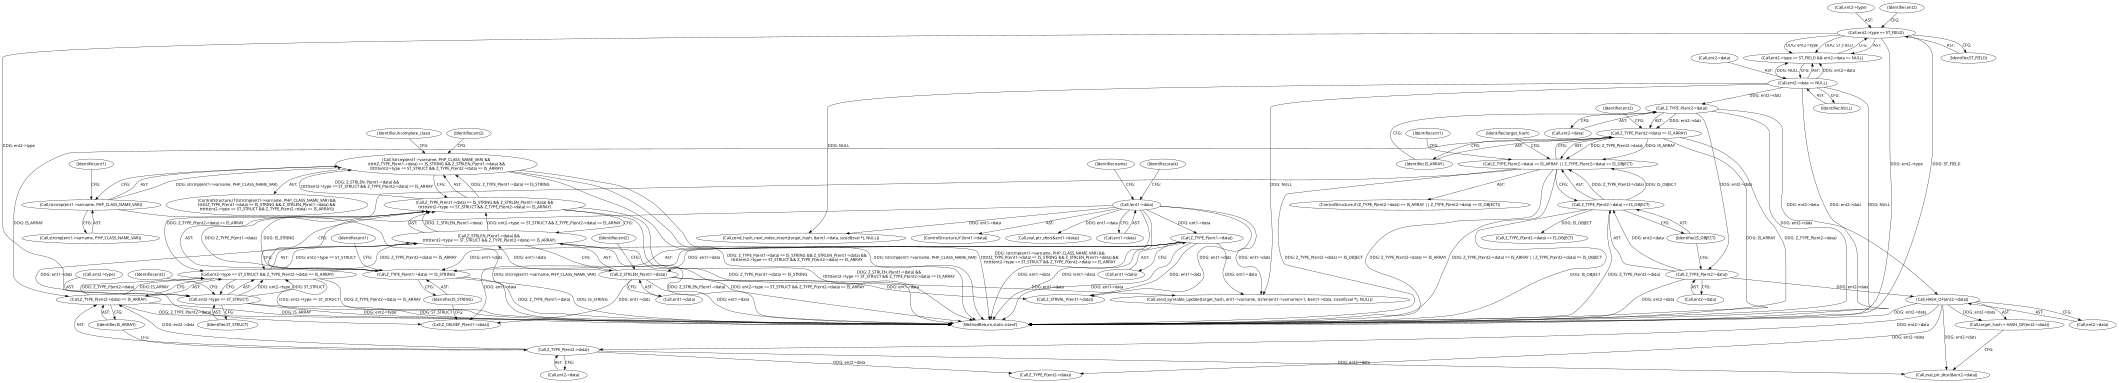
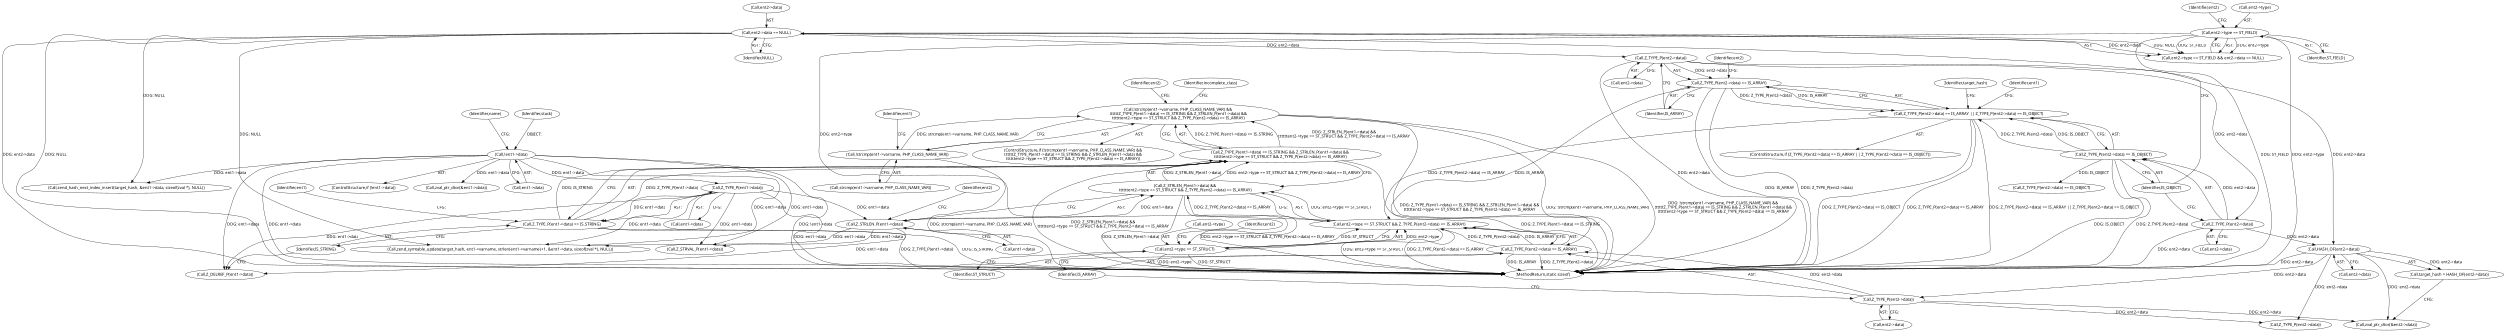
edge "(Call,ent2->type == ST_FIELD && ent2->data == NULL)" -> "(Call,ent2->data == NULL)": now "(Identifier,IS_OBJECT)" -> "(Call,ent2->data == NULL)"
edge "(Identifier,stack)" -> "(Call,!ent1->data)": label "CFG: " -> "OBJECT: "
edge "(Call,Z_STRLEN_P(ent1->data))" -> "(MethodReturn,static sizeof)": removed, label "DDG: ent1->data"
